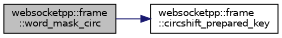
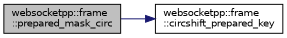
node "websocketpp::frame ::word_mask_circ": label "websocketpp::frame ::word_mask_circ" -> "websocketpp::frame ::prepared_mask_circ"
